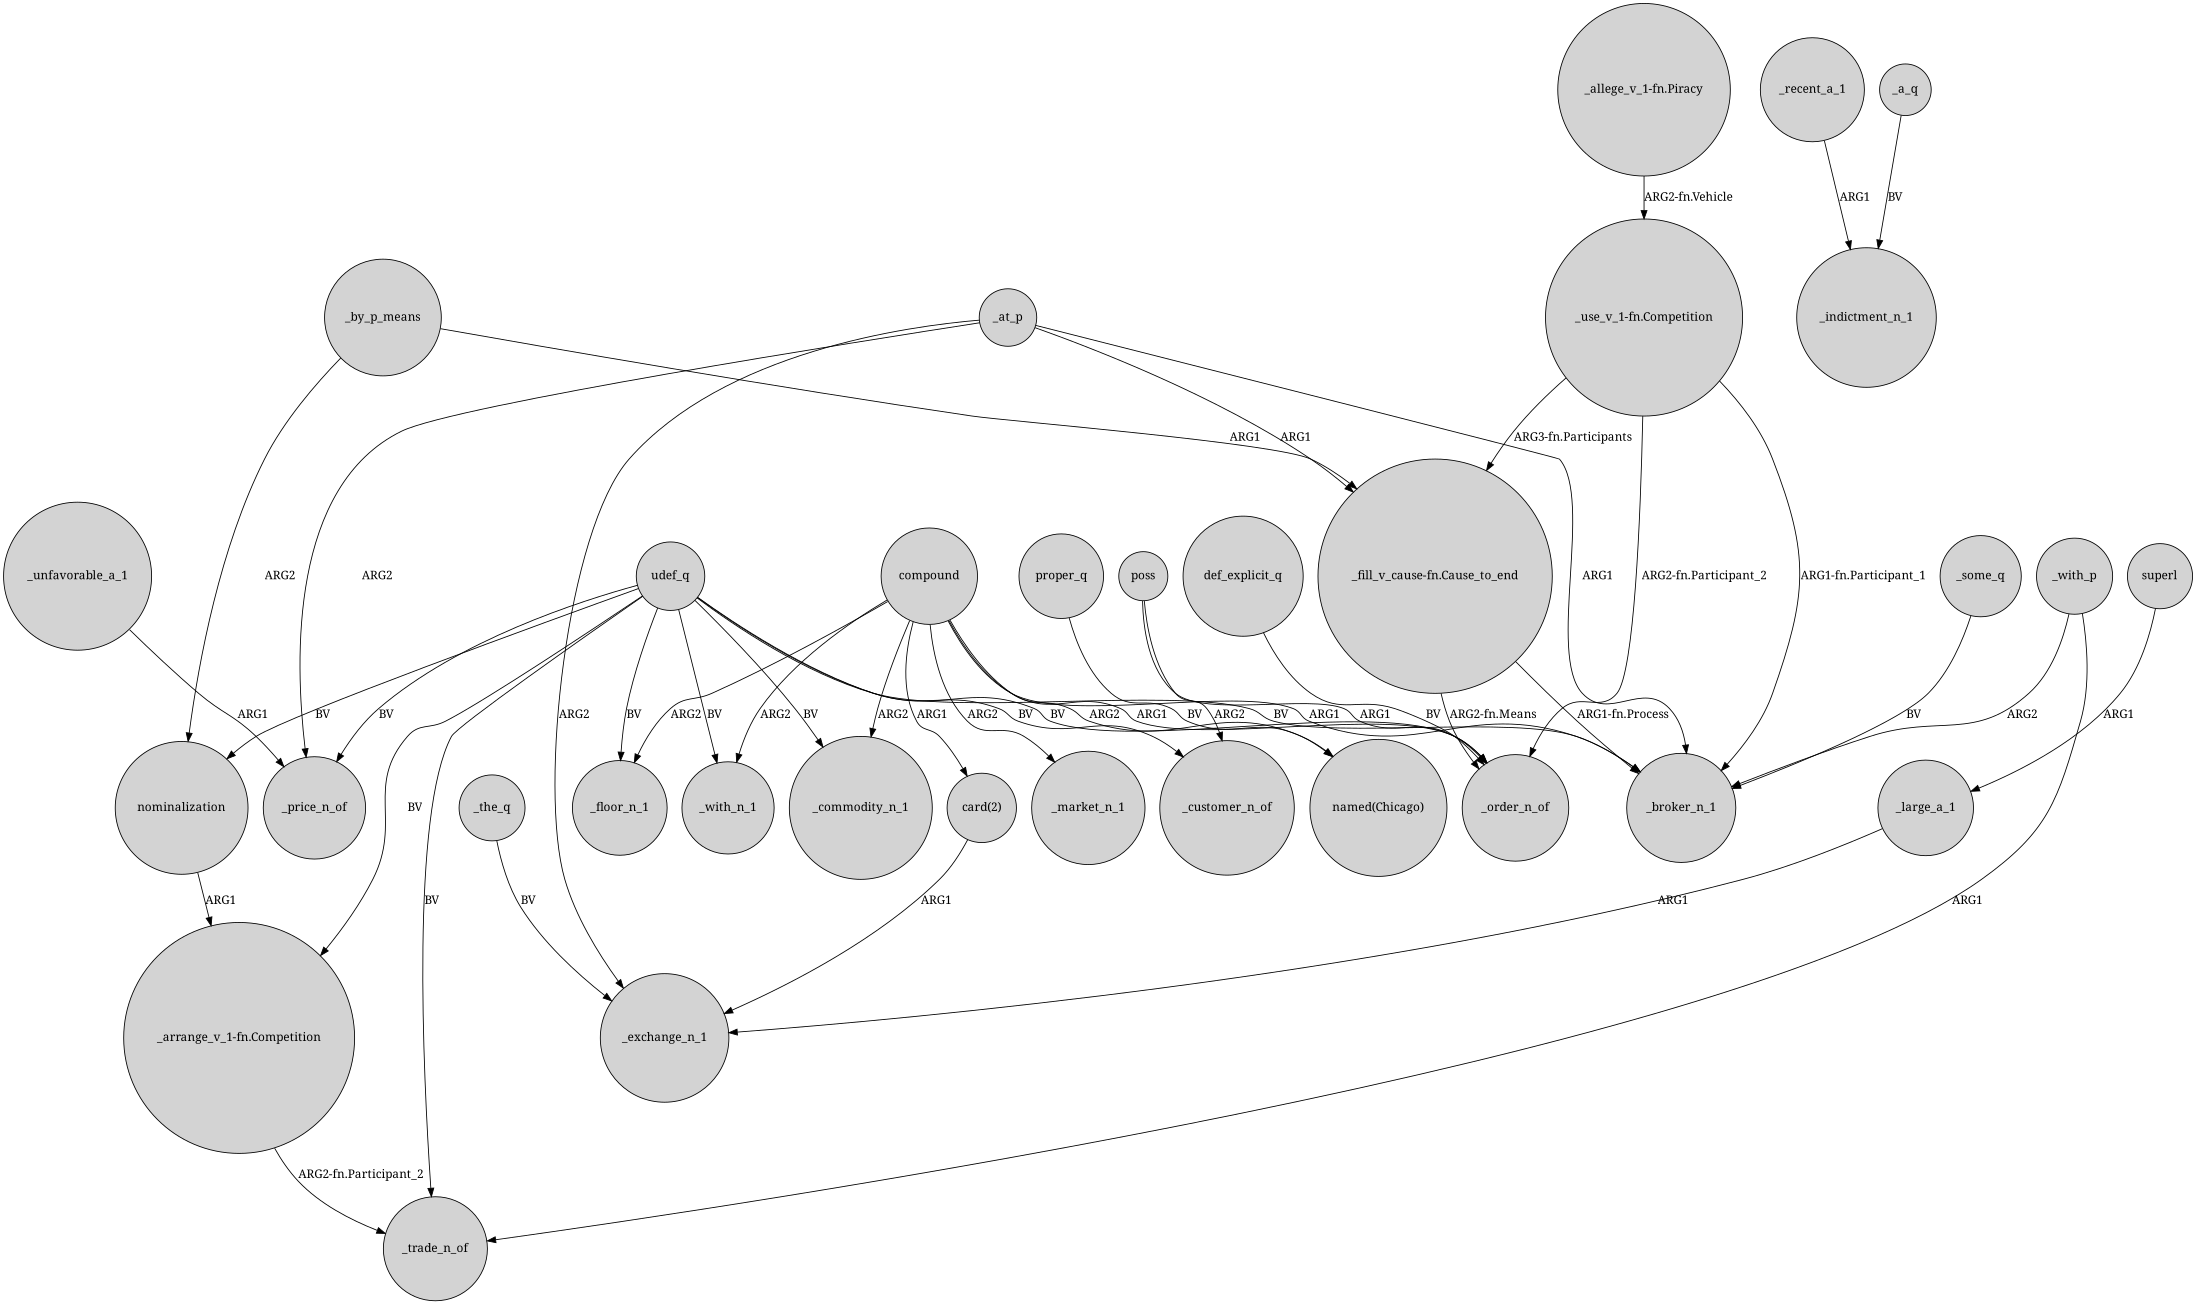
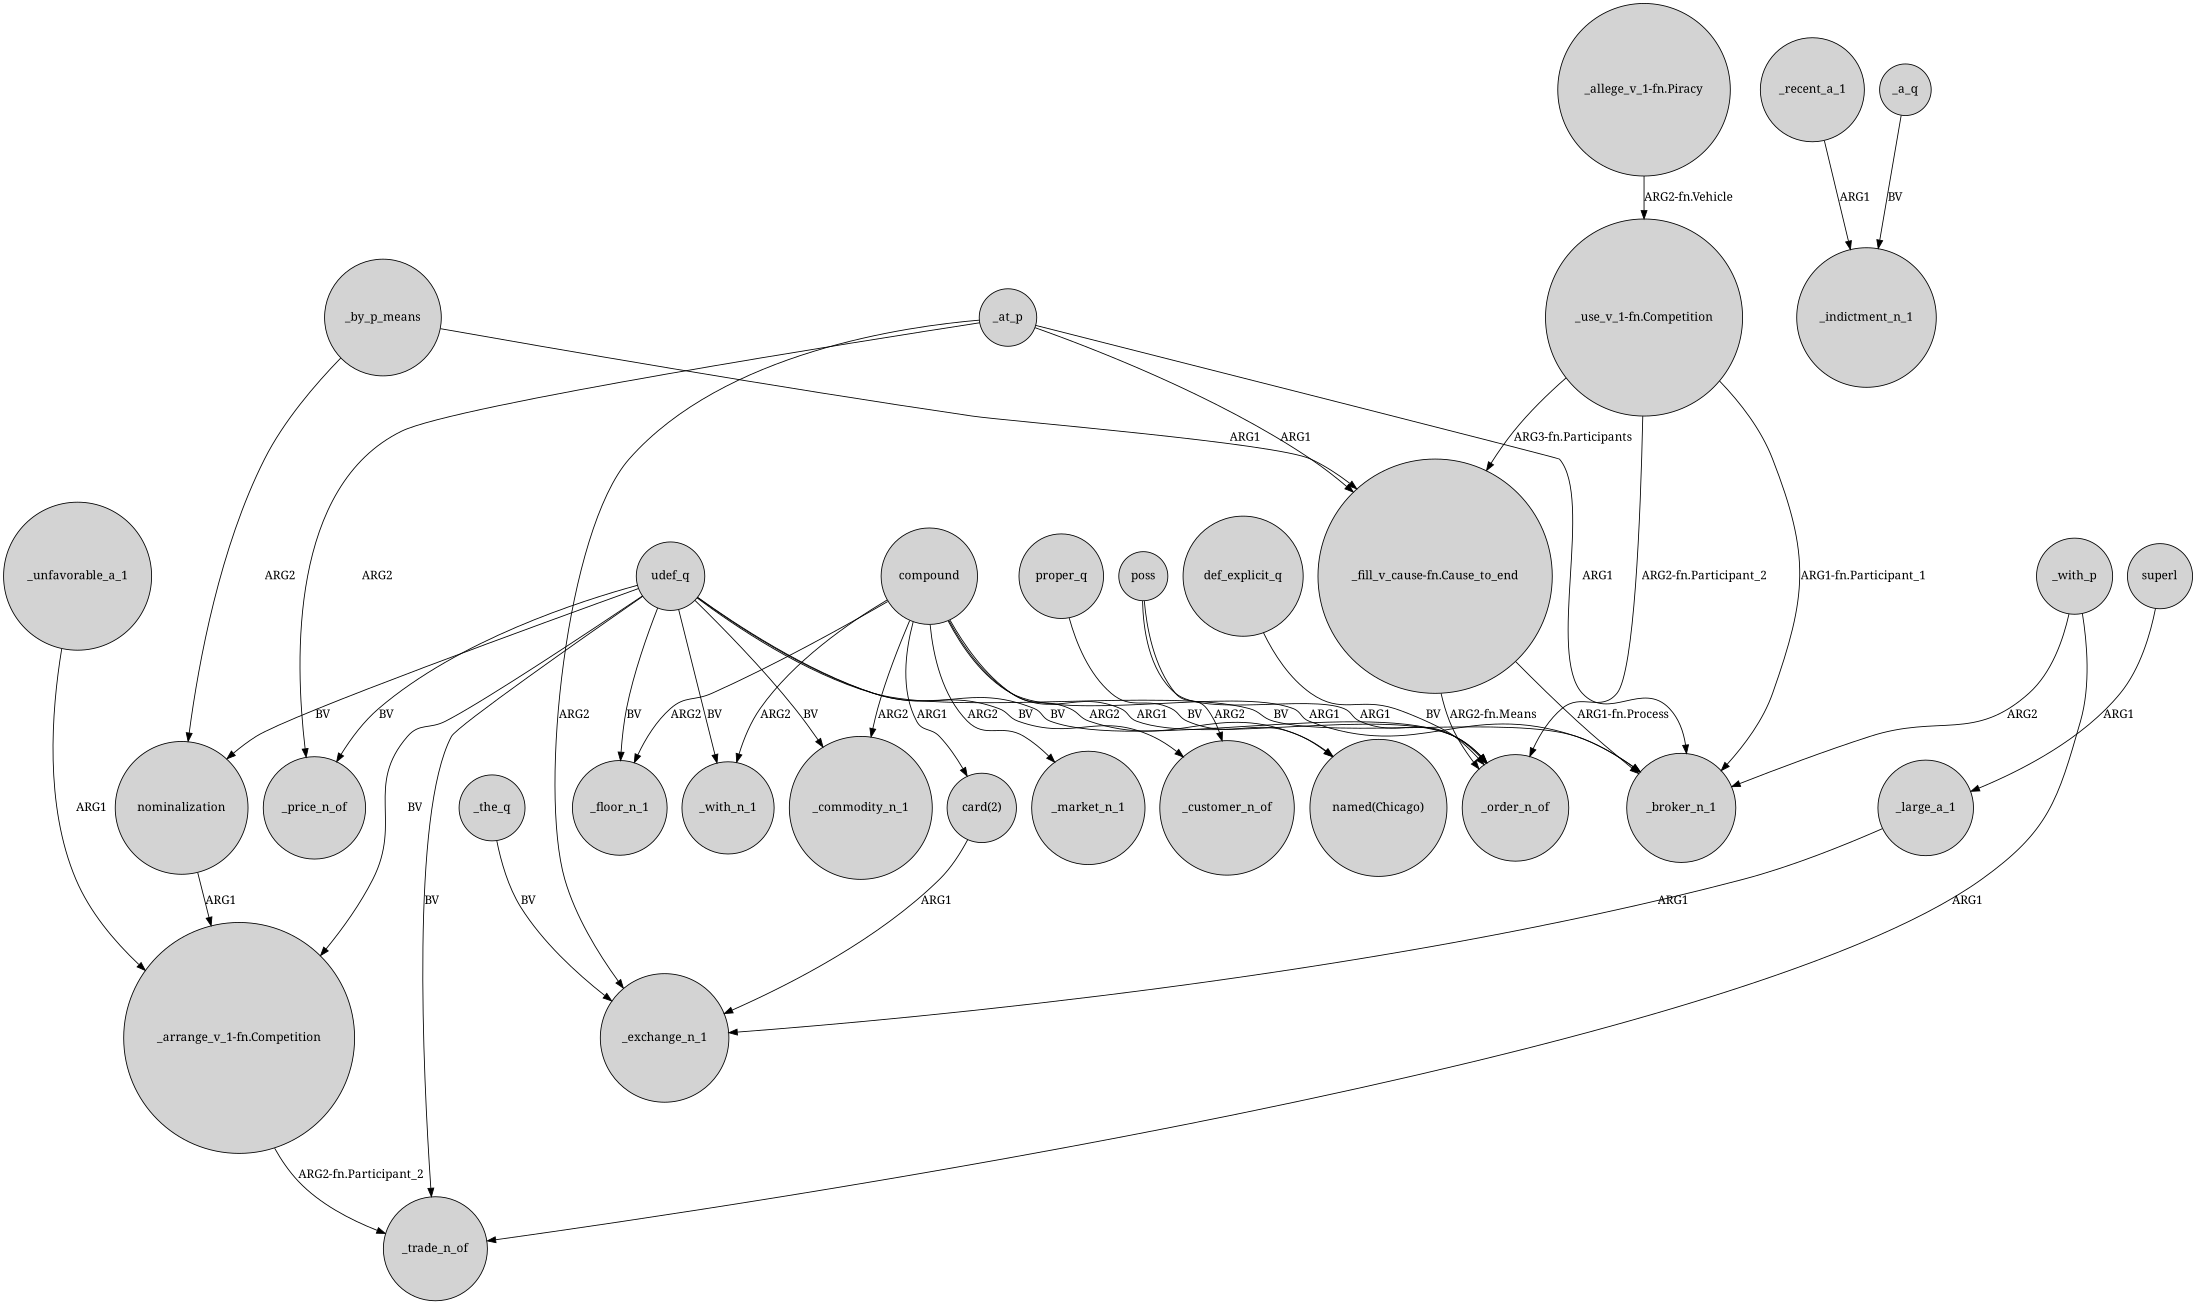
node "_some_q": removed
edge "_unfavorable_a_1" -> "_price_n_of": now "_unfavorable_a_1" -> "_arrange_v_1-fn.Competition"
